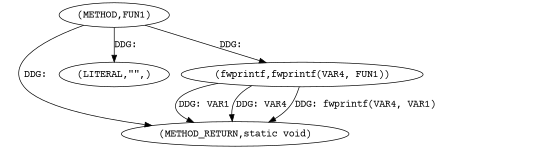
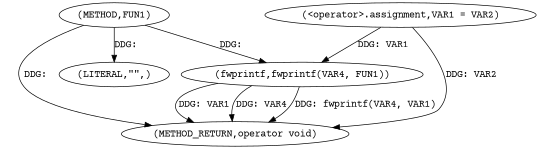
node "(<operator>.assignment,VAR1 = VAR2)": added
node "(METHOD_RETURN,static void)": label "(METHOD_RETURN,static void)" -> "(METHOD_RETURN,operator void)"
